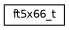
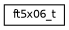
node "ft5x66_t": label "ft5x66_t" -> "ft5x06_t"
